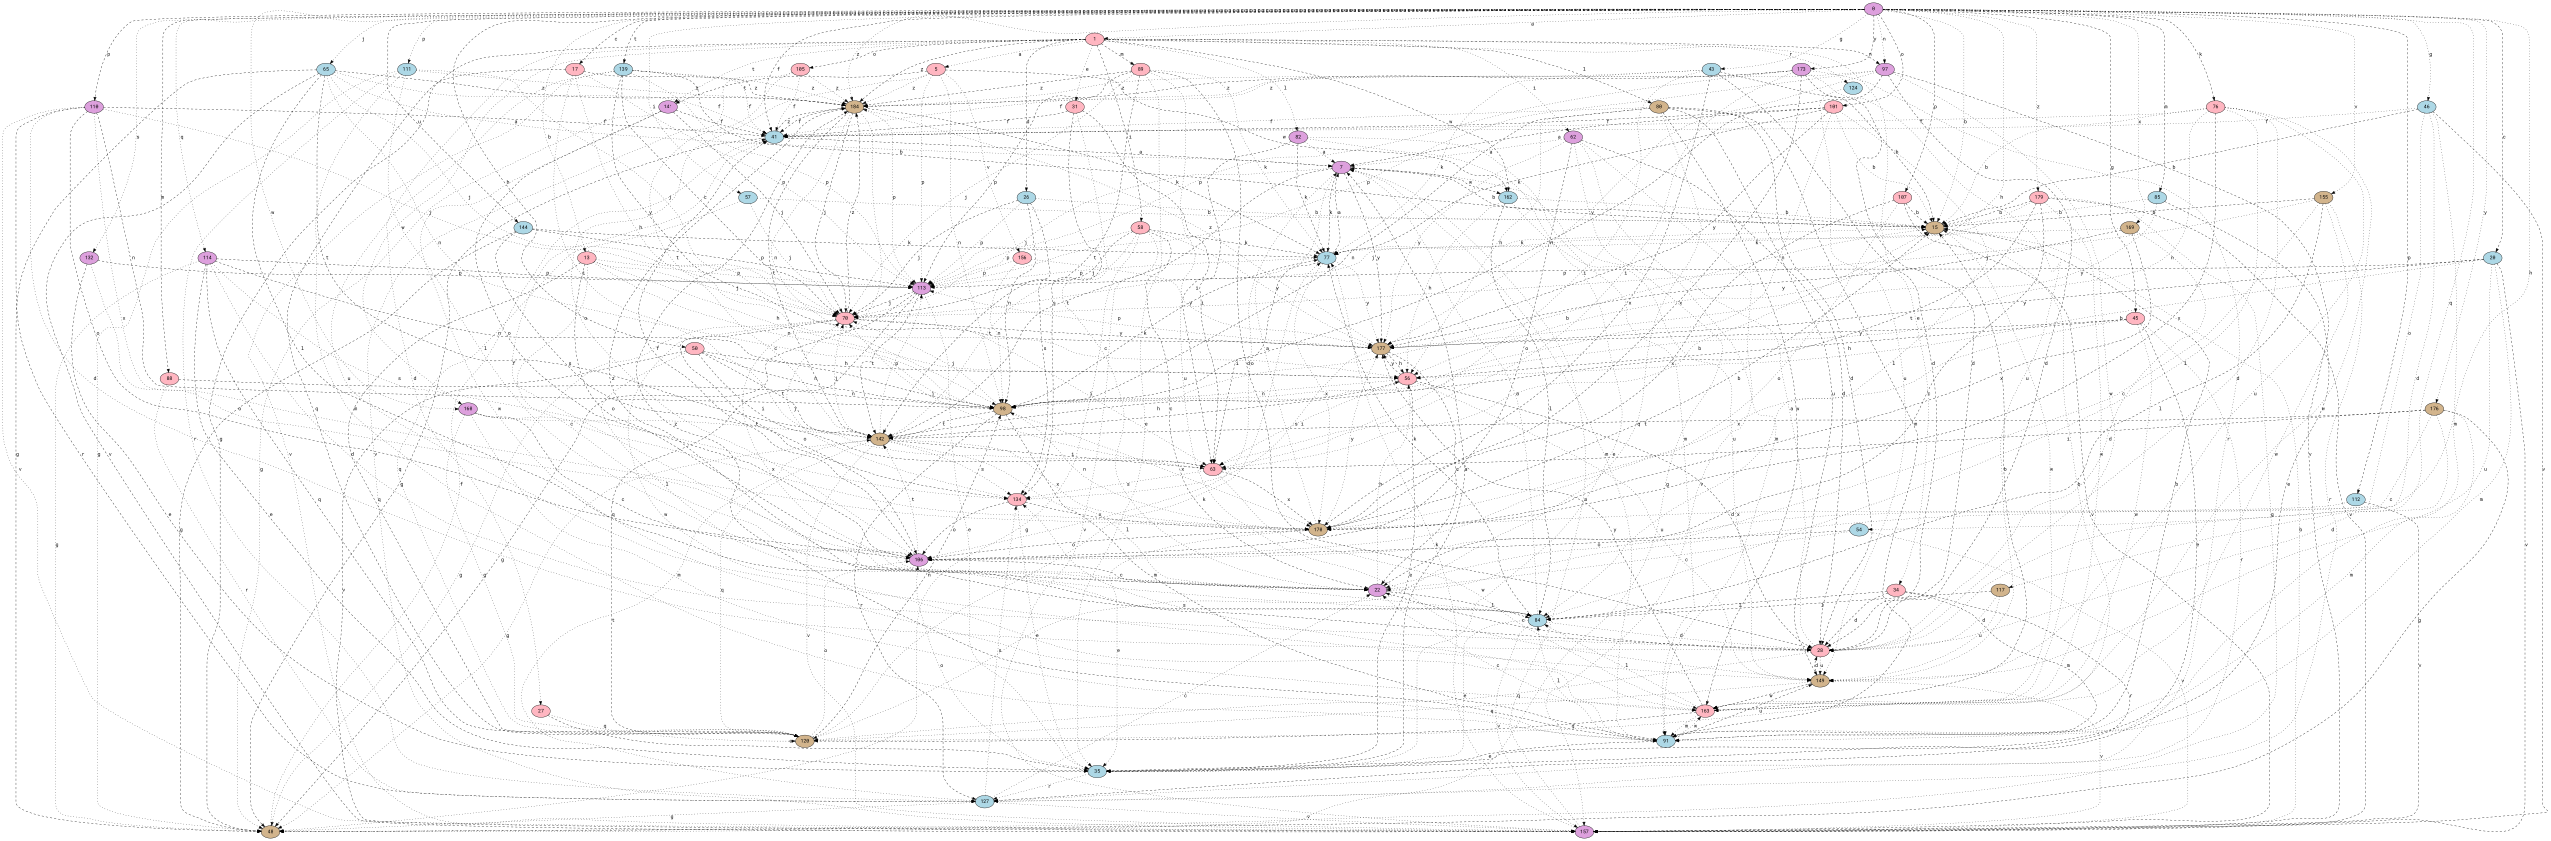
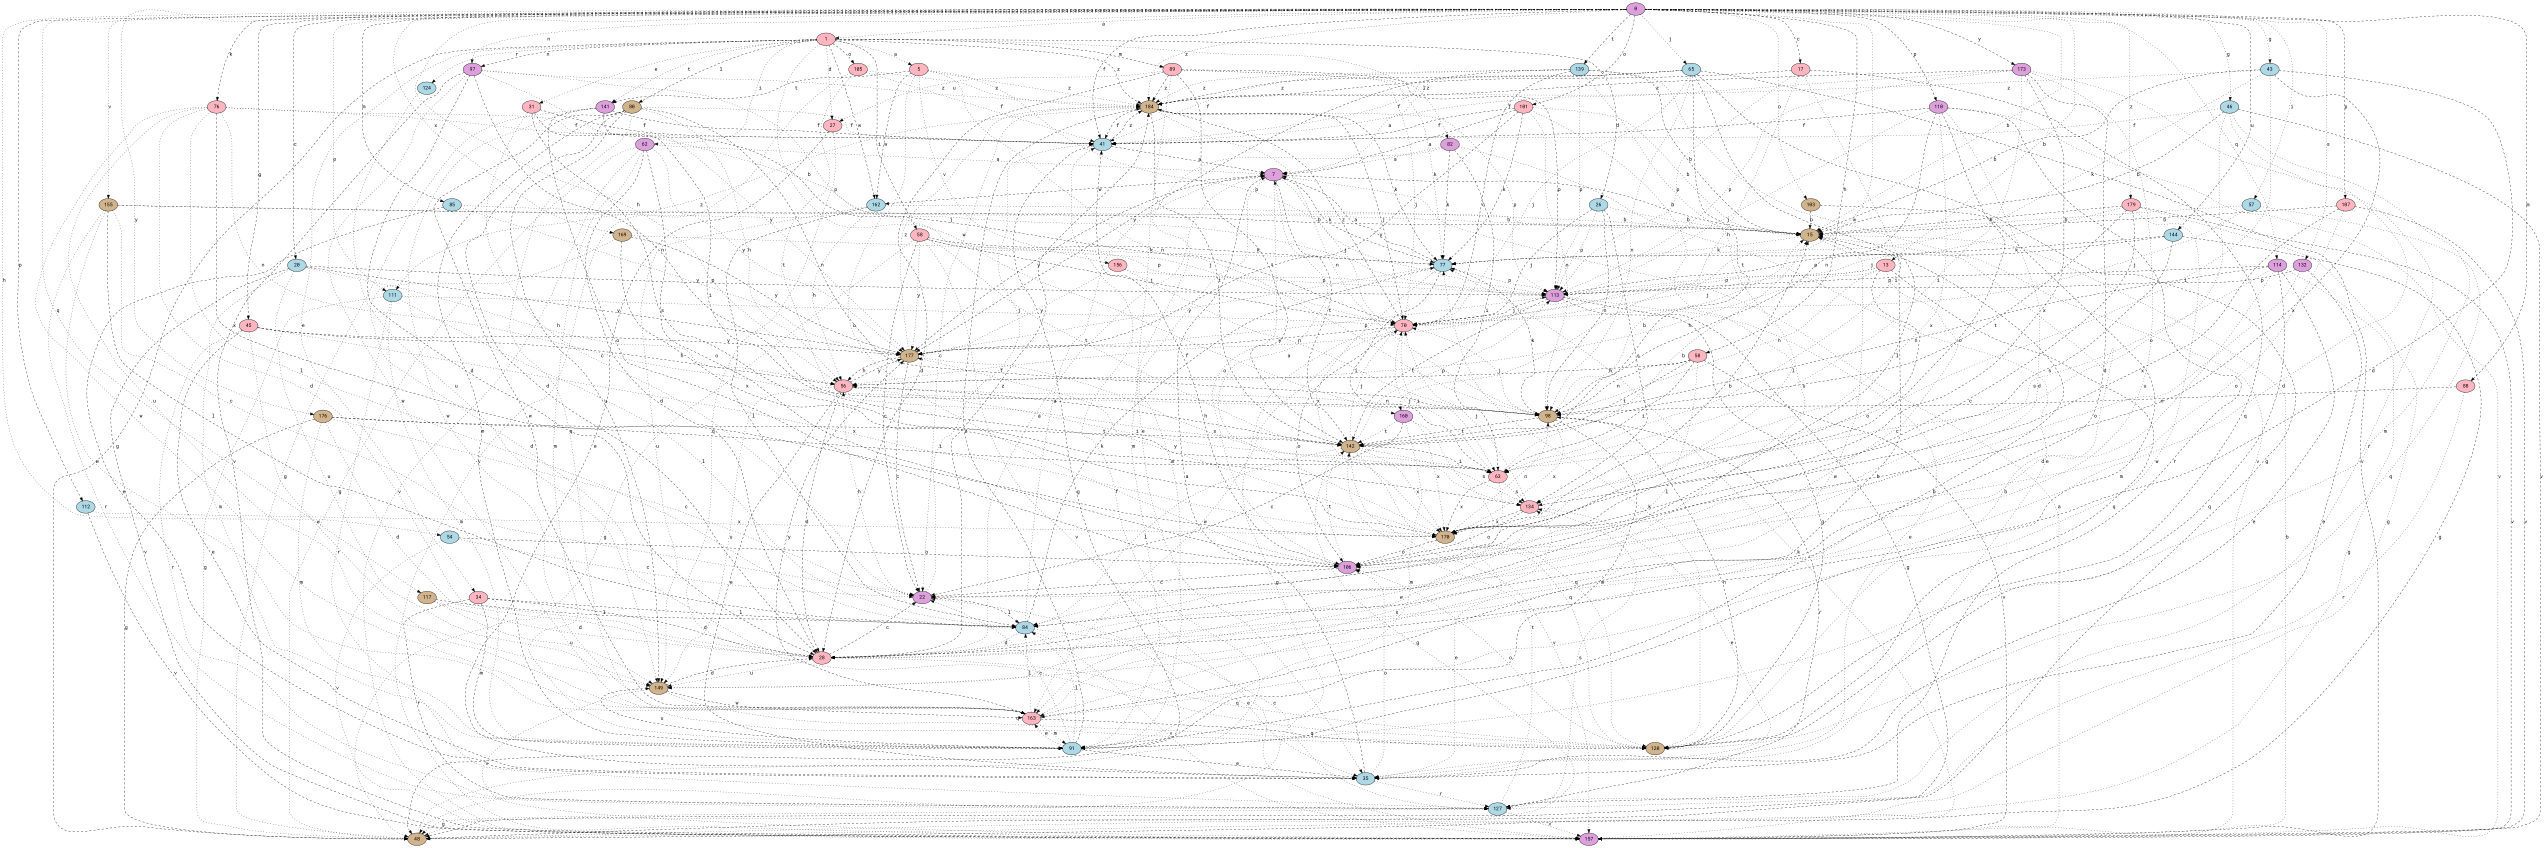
edge "111" -> "184": reversed
node "103": added
edge "89" -> "149": now "89" -> "27"
